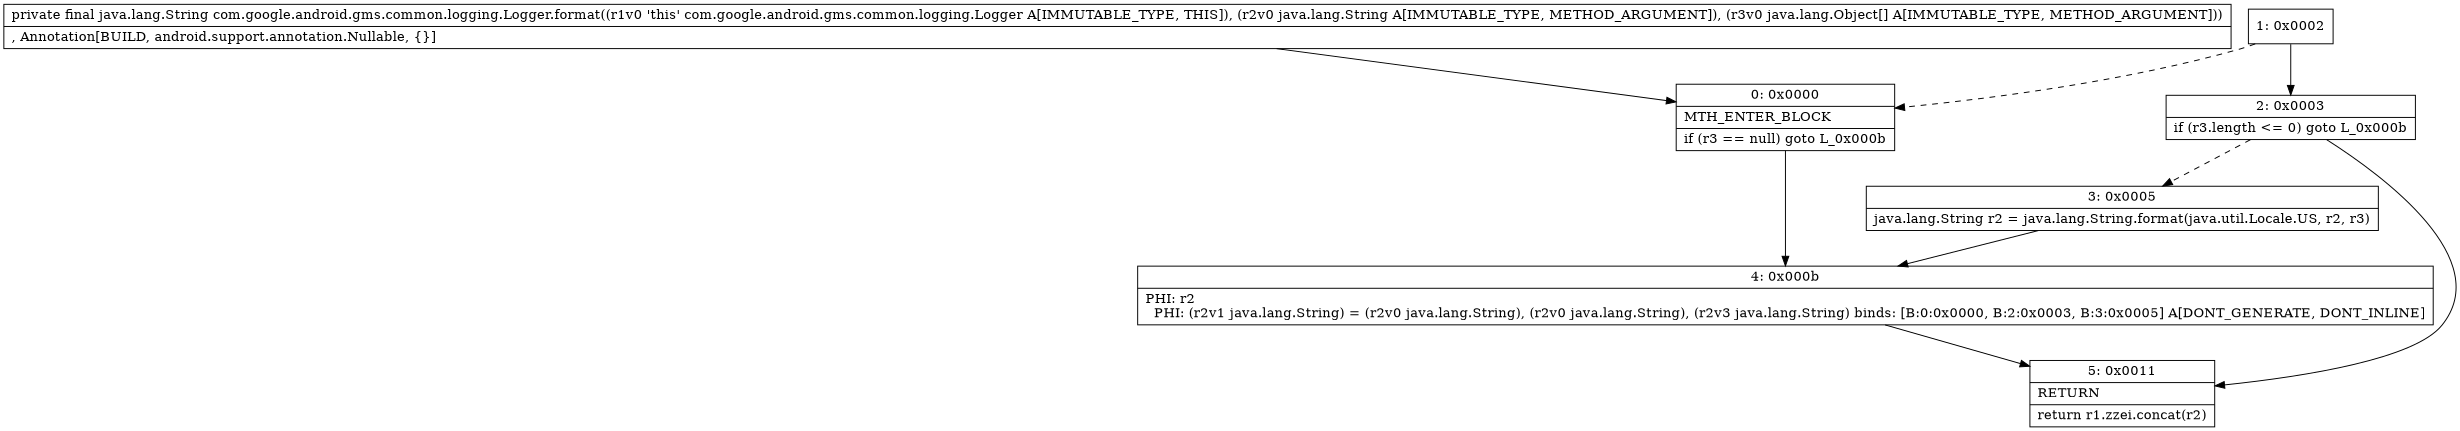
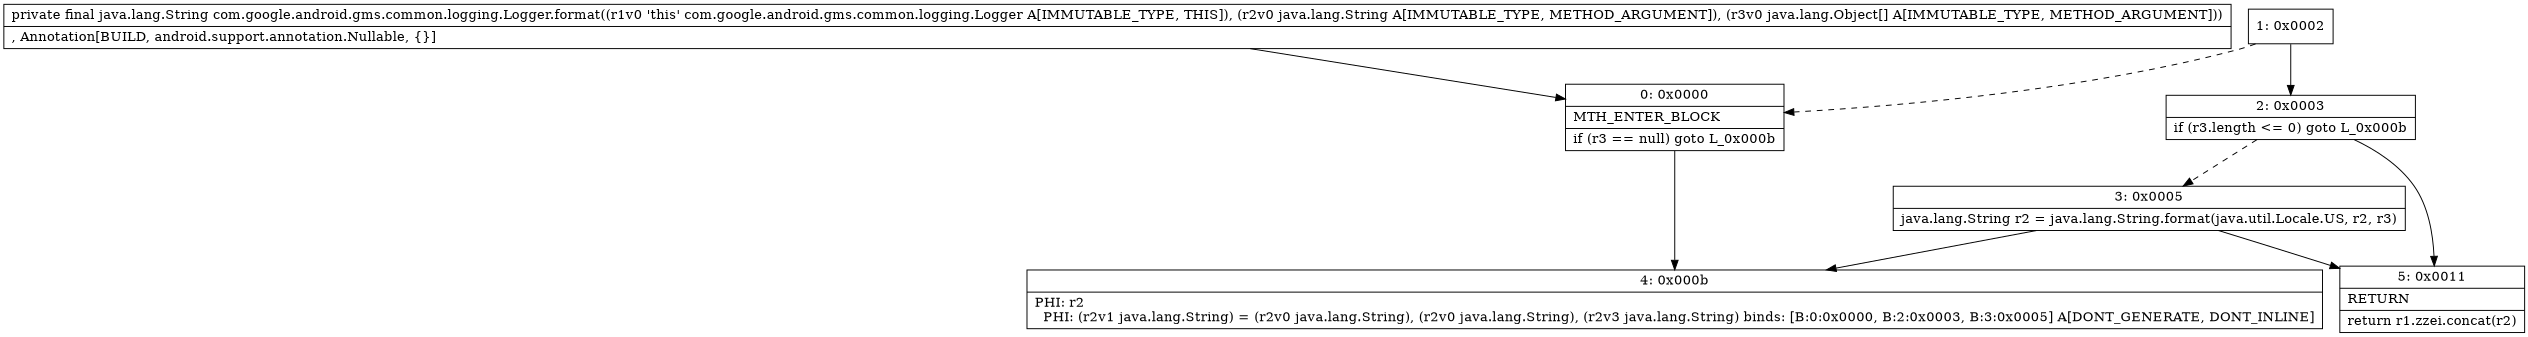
edge "4: 0x000b" -> "5: 0x0011": now "3: 0x0005" -> "5: 0x0011"
